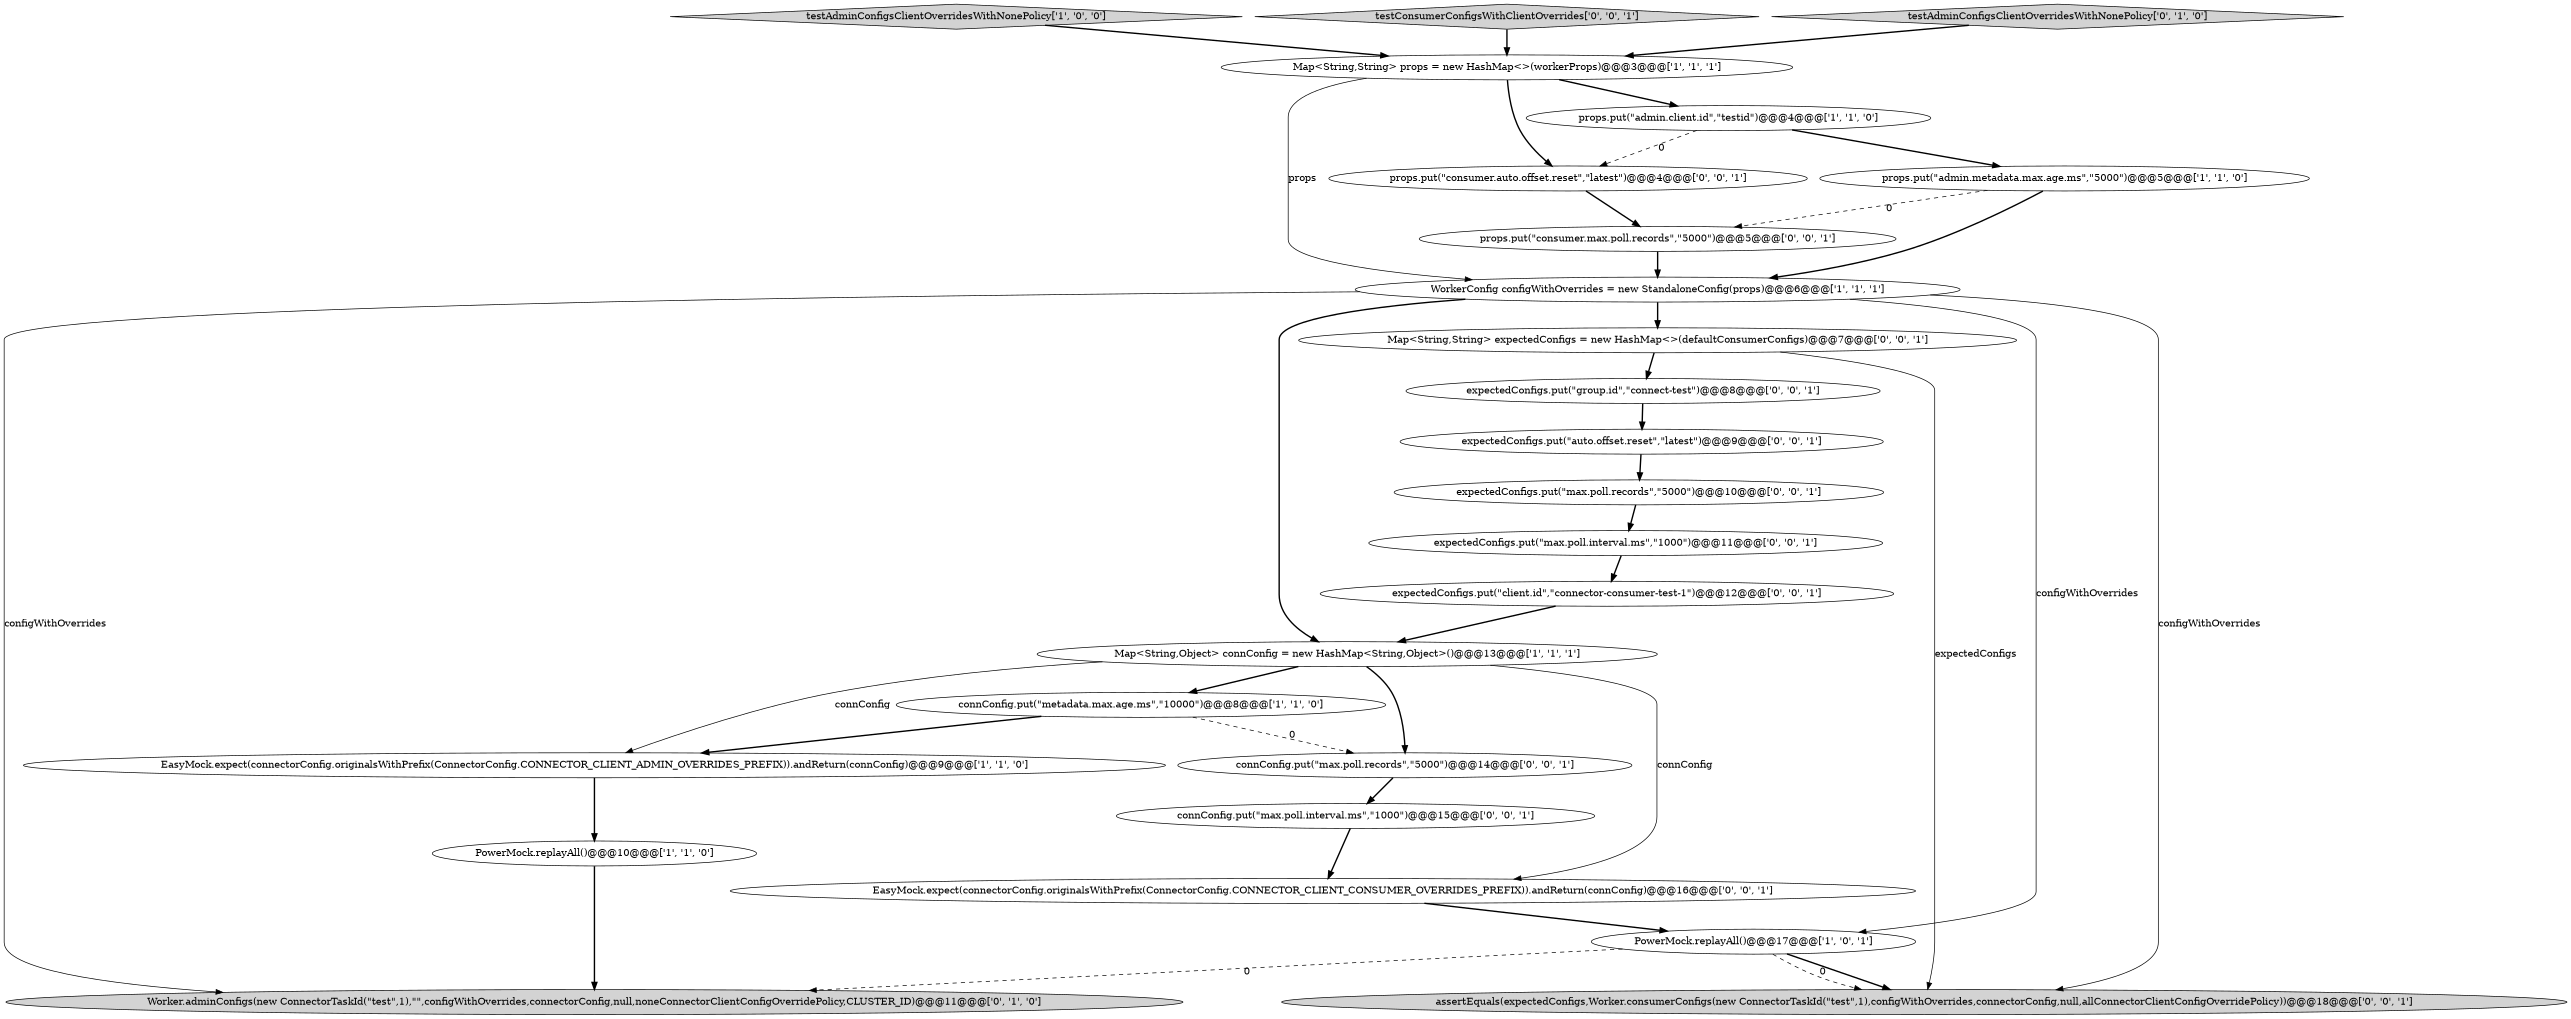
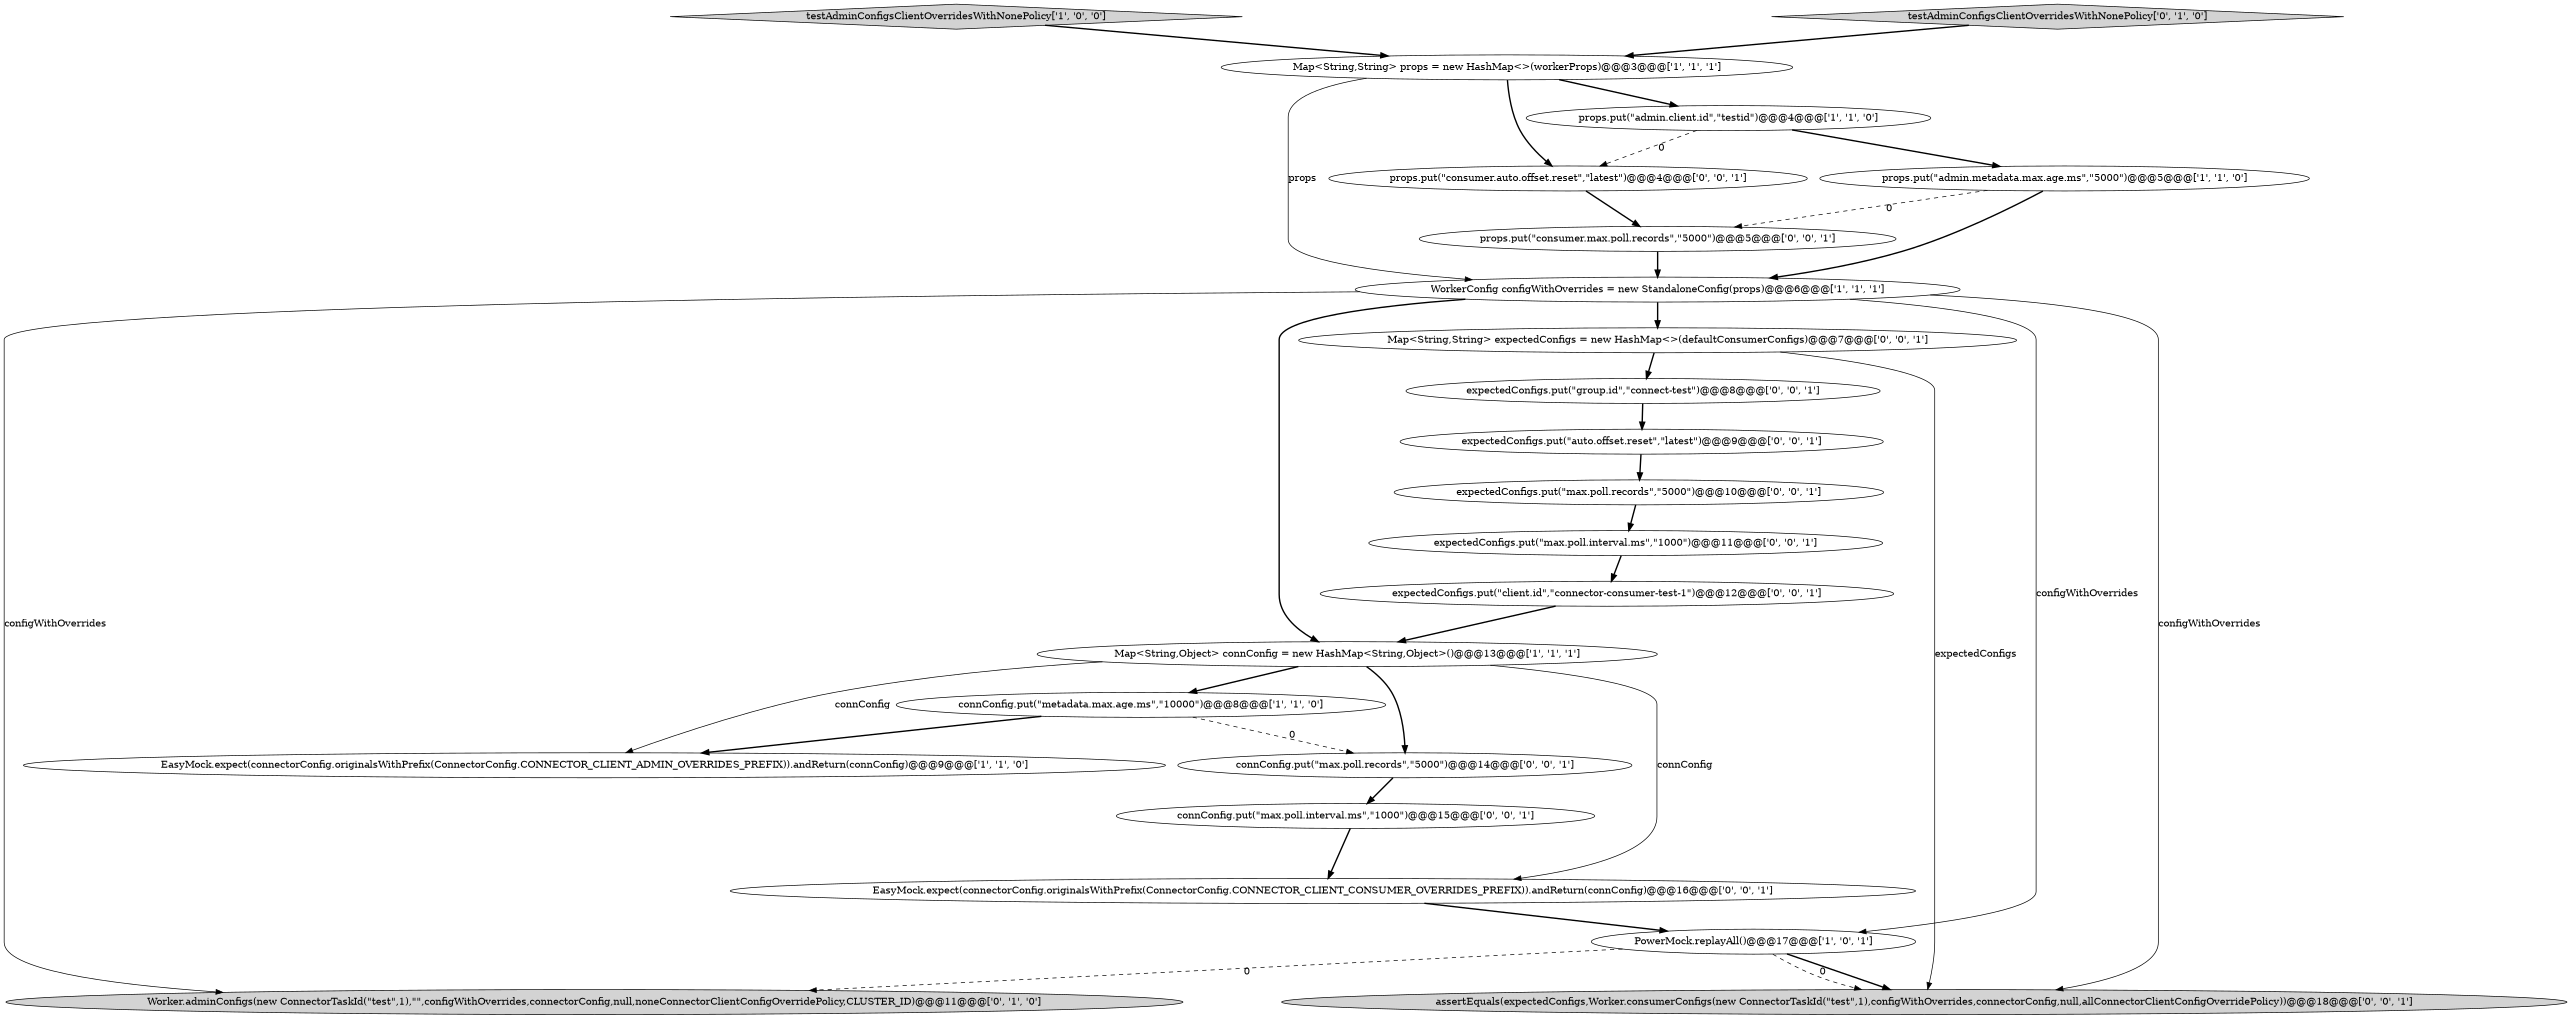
node "testConsumerConfigsWithClientOverrides['0', '0', '1']": removed
node "PowerMock.replayAll()@@@10@@@['1', '1', '0']": removed
